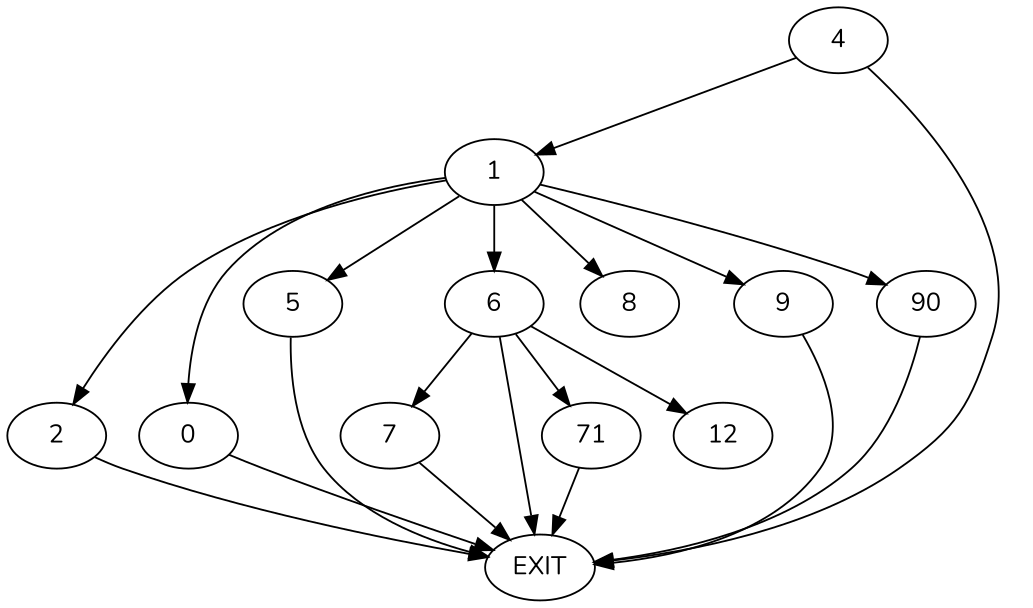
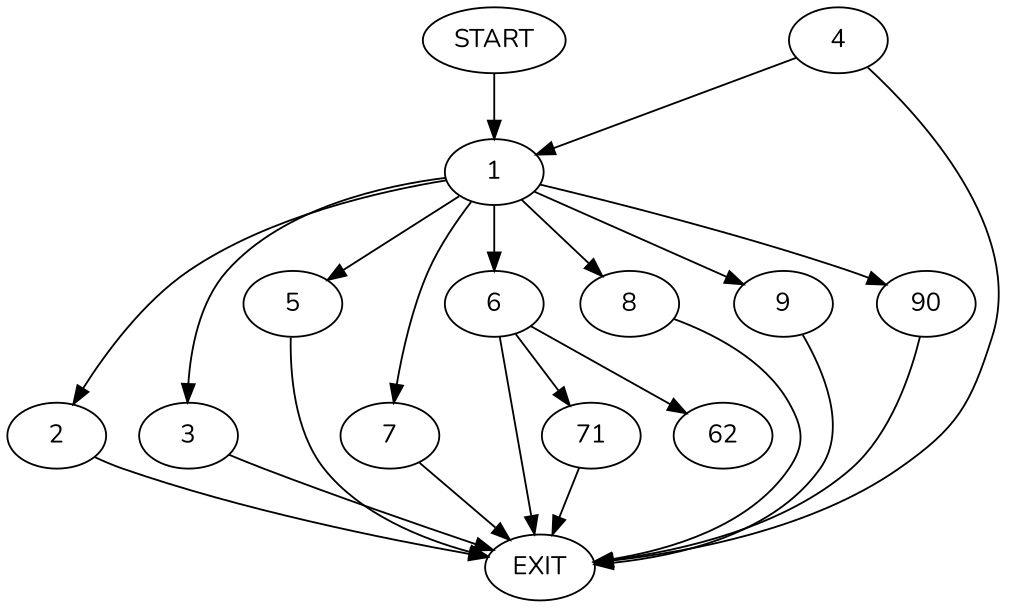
node "START": added
edge "6" -> "7": now "1" -> "7"
node "0": label "0" -> "3"
node "12": label "12" -> "62"
edge "8" -> "EXIT": added
